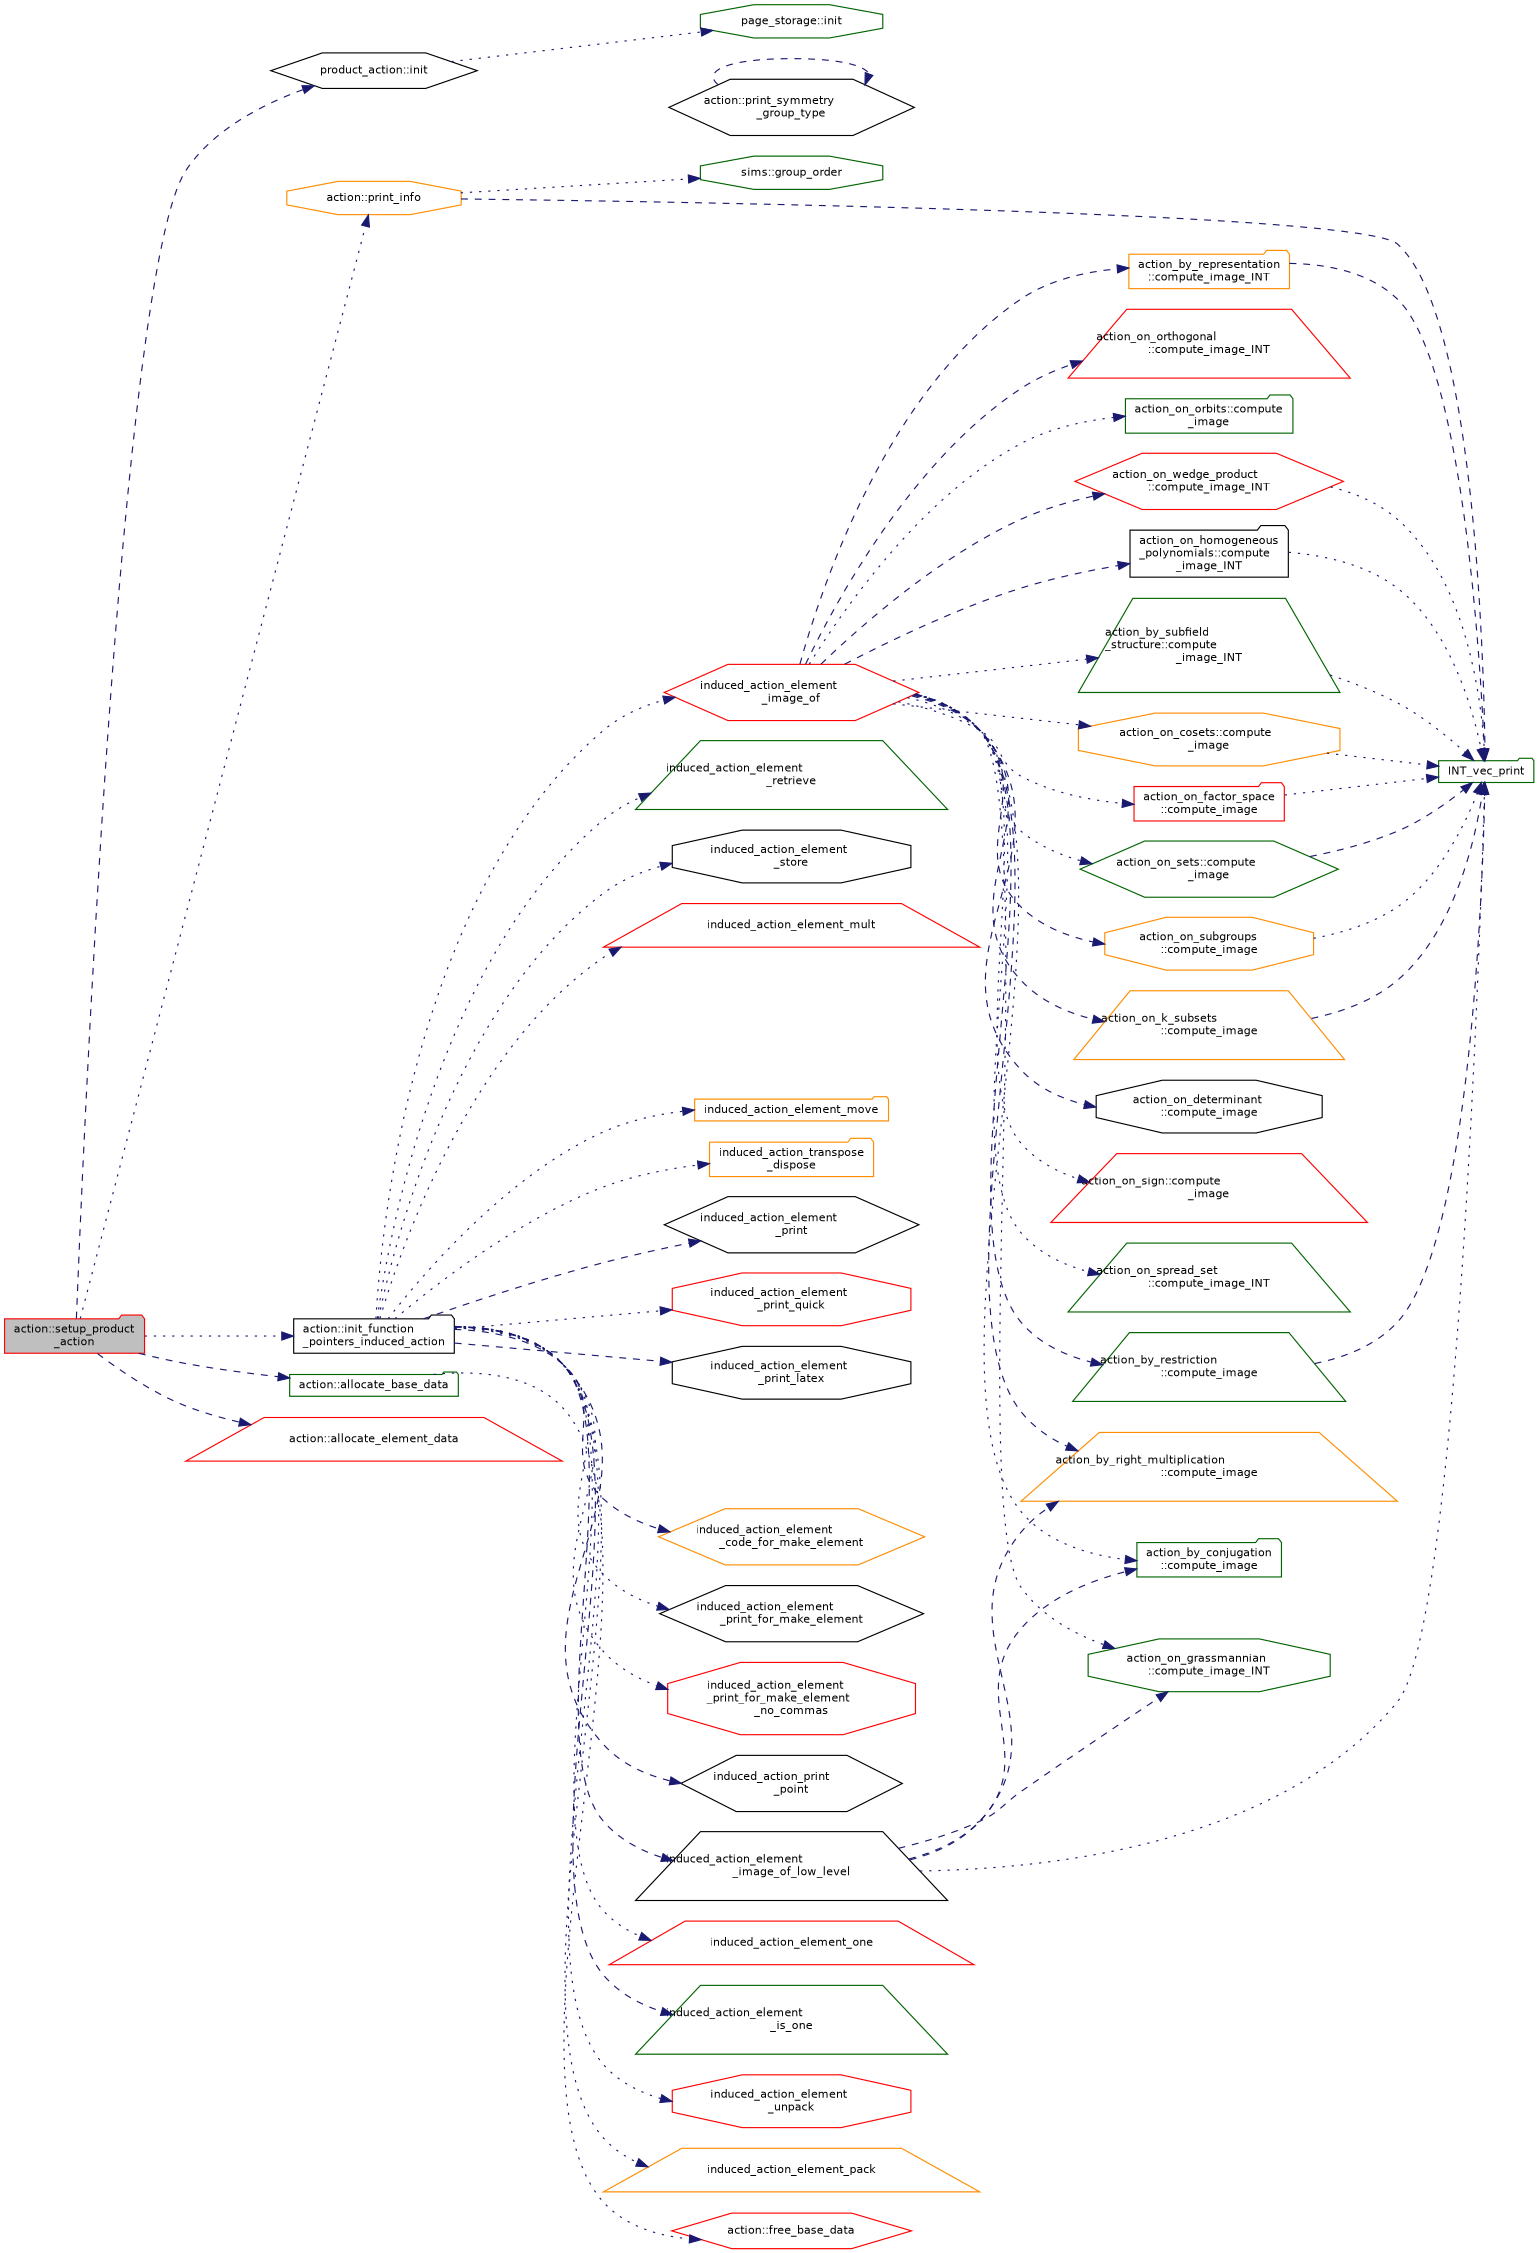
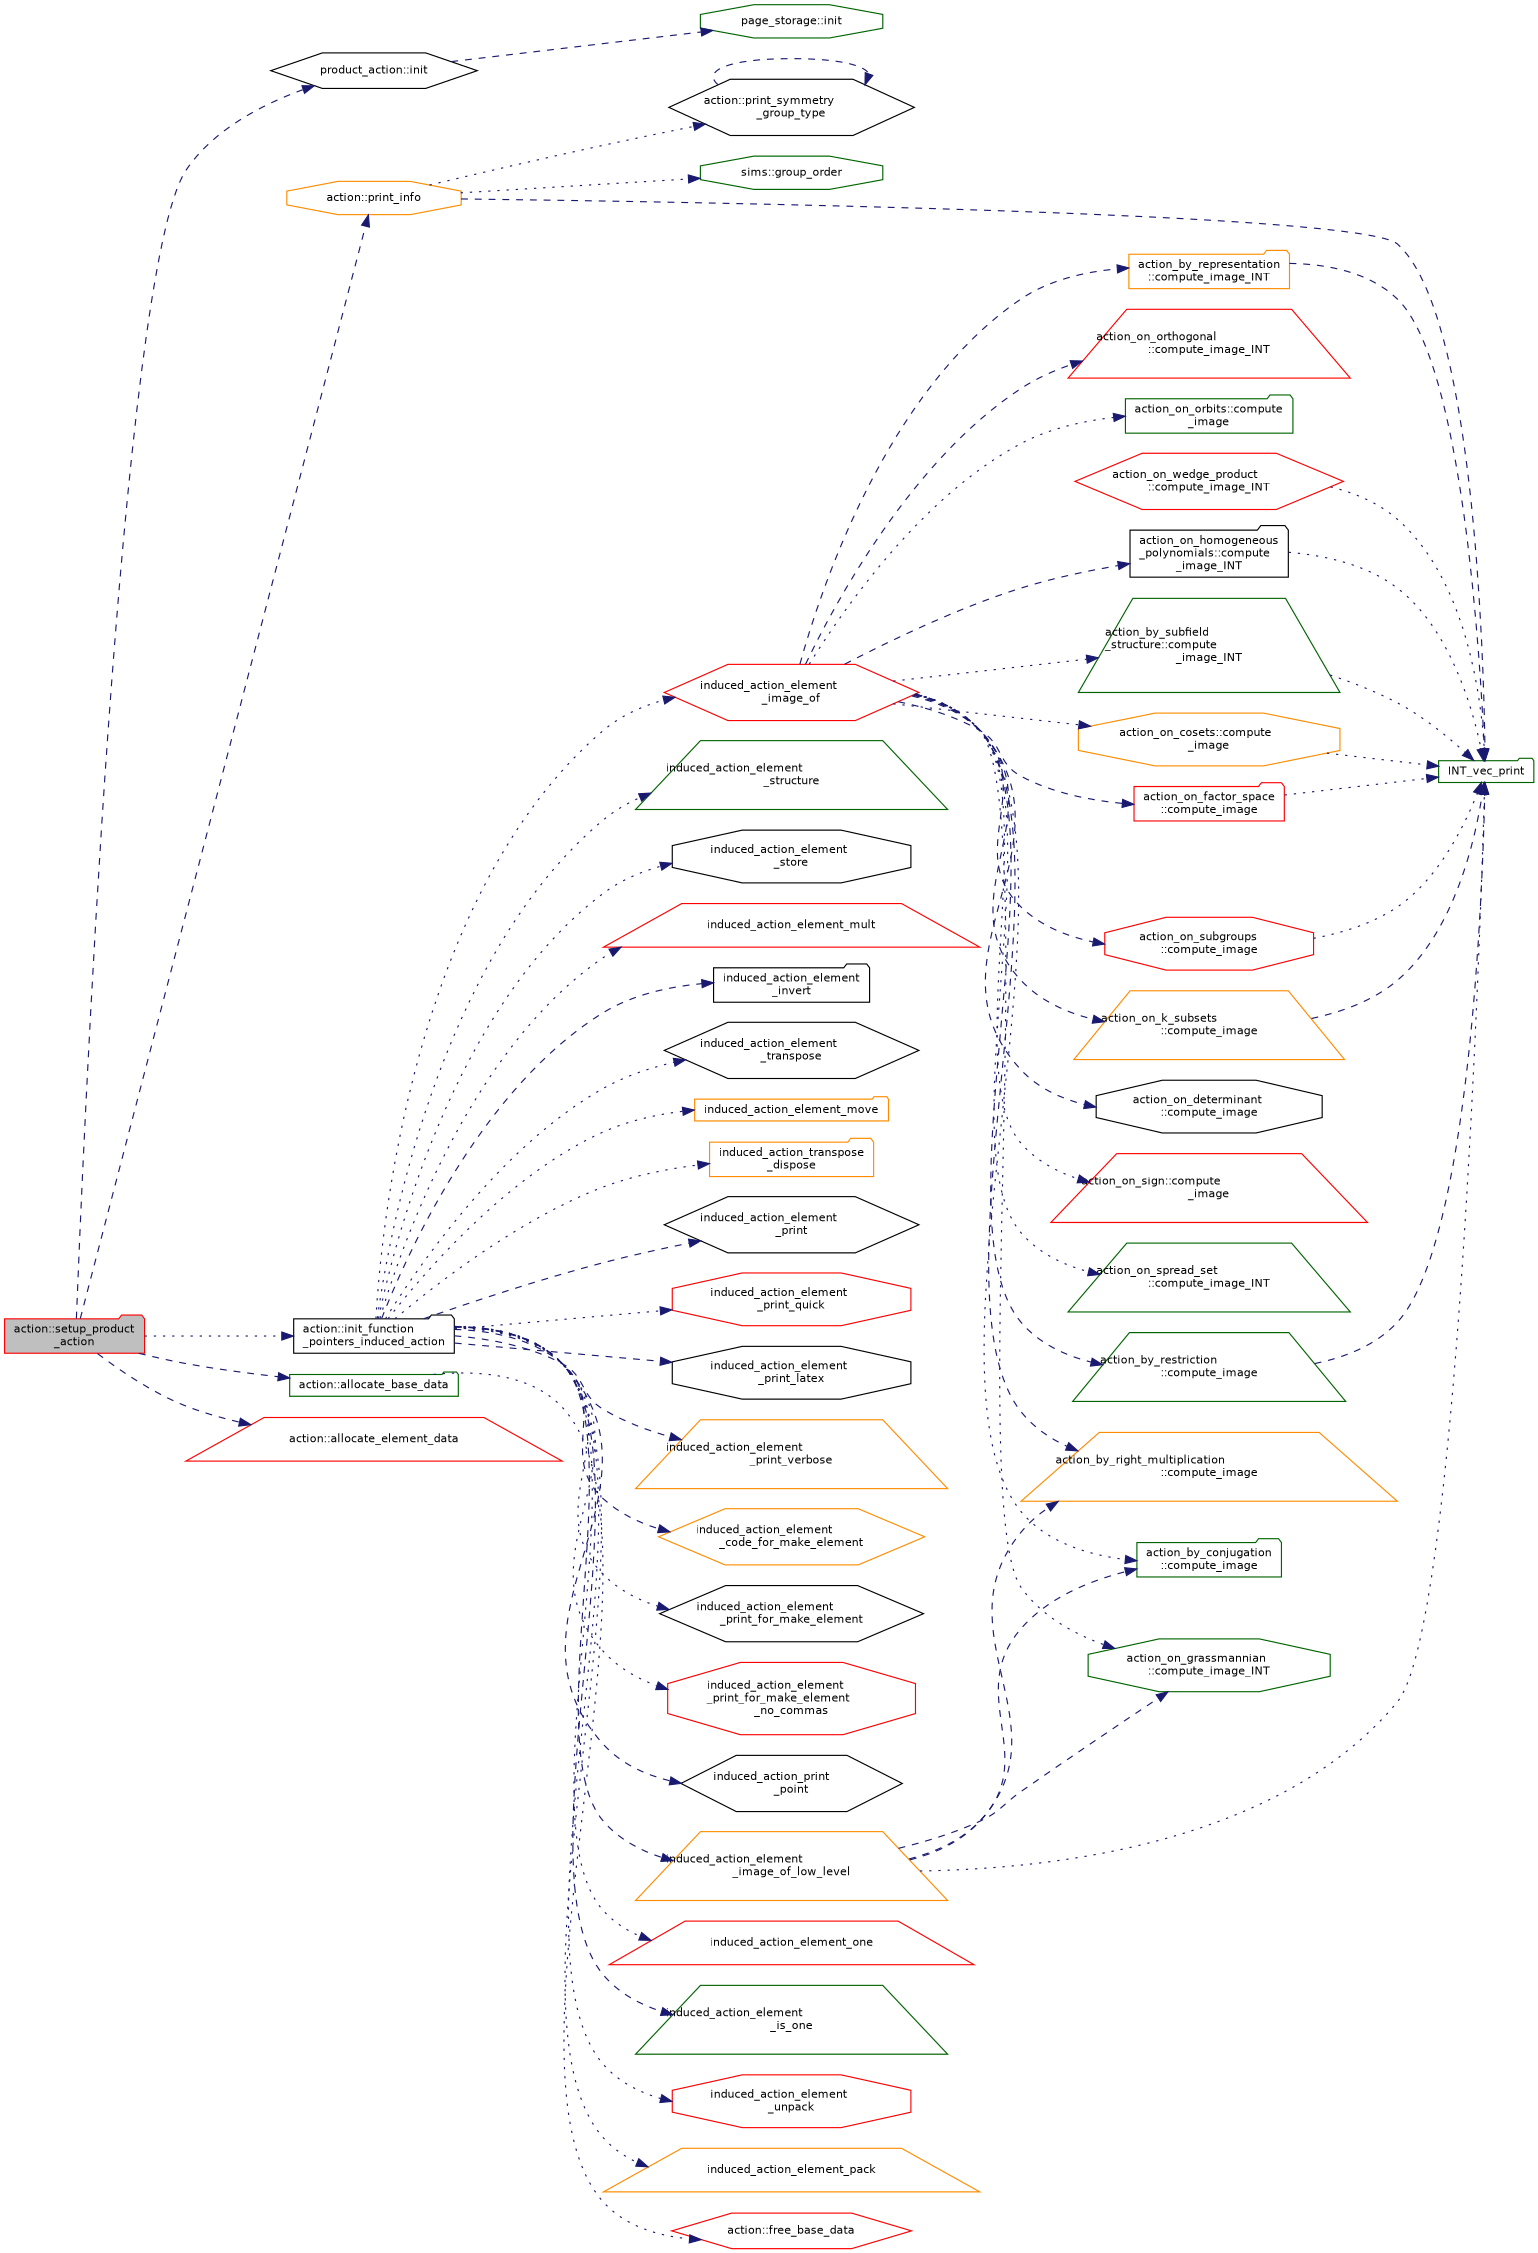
edge "product_action::init" -> "page_storage::init": style dotted -> dashed
edge "action::print_info" -> "action::print_symmetry _group_type": added
edge "induced_action_element _image_of" -> "action_on_wedge_product ::compute_image_INT": removed
edge "action::setup_product _action" -> "action::print_info": style dotted -> dashed
node "induced_action_element _retrieve": label "induced_action_element _retrieve" -> "induced_action_element _structure"
edge "induced_action_element _image_of" -> "action_on_factor_space ::compute_image": style dotted -> dashed
node "action_on_sets::compute _image": removed
node "action_on_subgroups ::compute_image": color darkorange -> red
node "induced_action_element _invert": added
node "induced_action_element _transpose": added
node "induced_action_element _print_verbose": added
node "induced_action_element _image_of_low_level": color black -> darkorange
